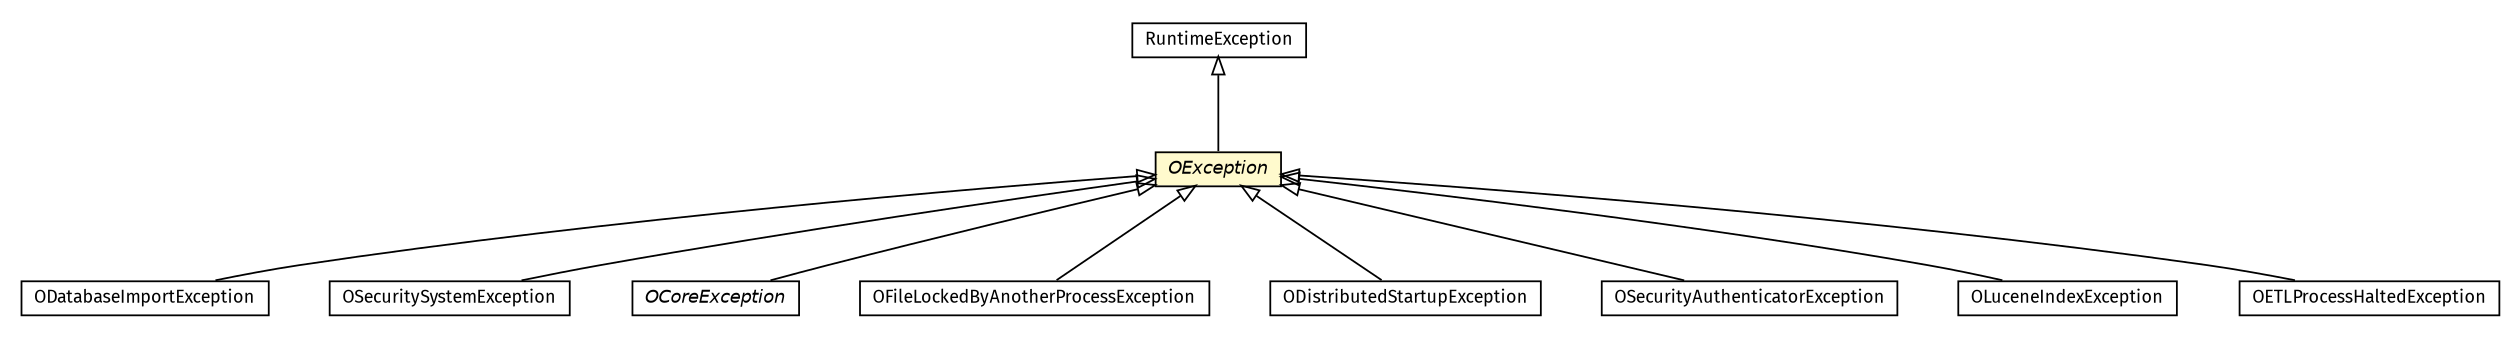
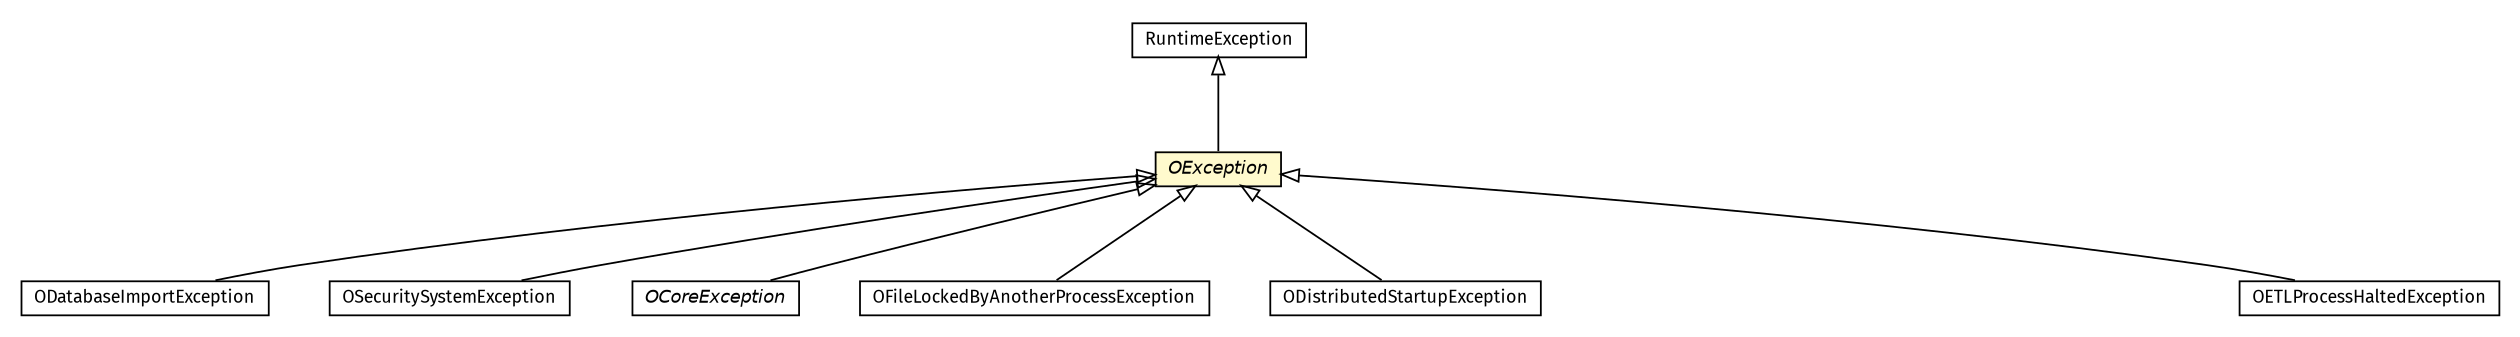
node "OSecurityAuthenticatorException": removed
node "OLuceneIndexException": removed
